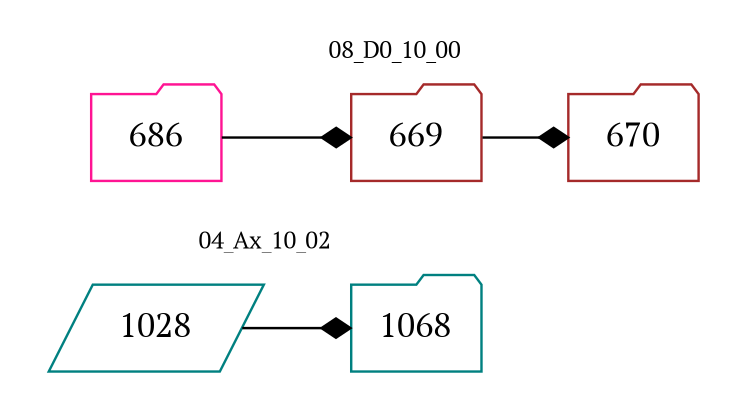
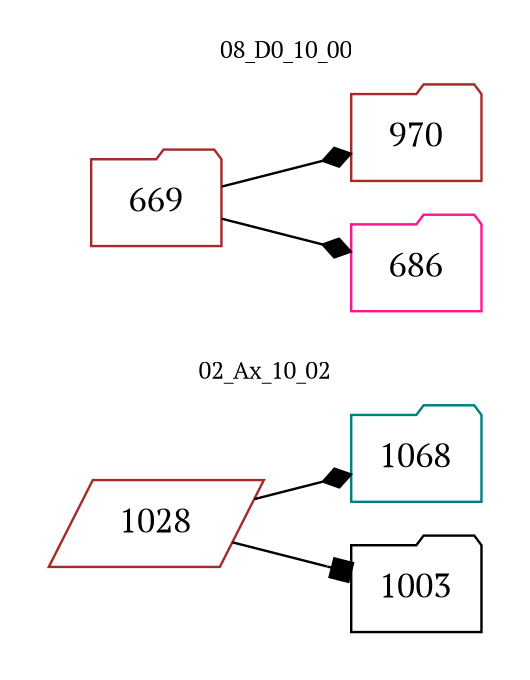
edge "686" -> "669": reversed
node "670": label "670" -> "970"
cluster "04_Ax_10_02": label "04_Ax_10_02" -> "02_Ax_10_02"
node "1028": color teal -> brown
node "1003": added
